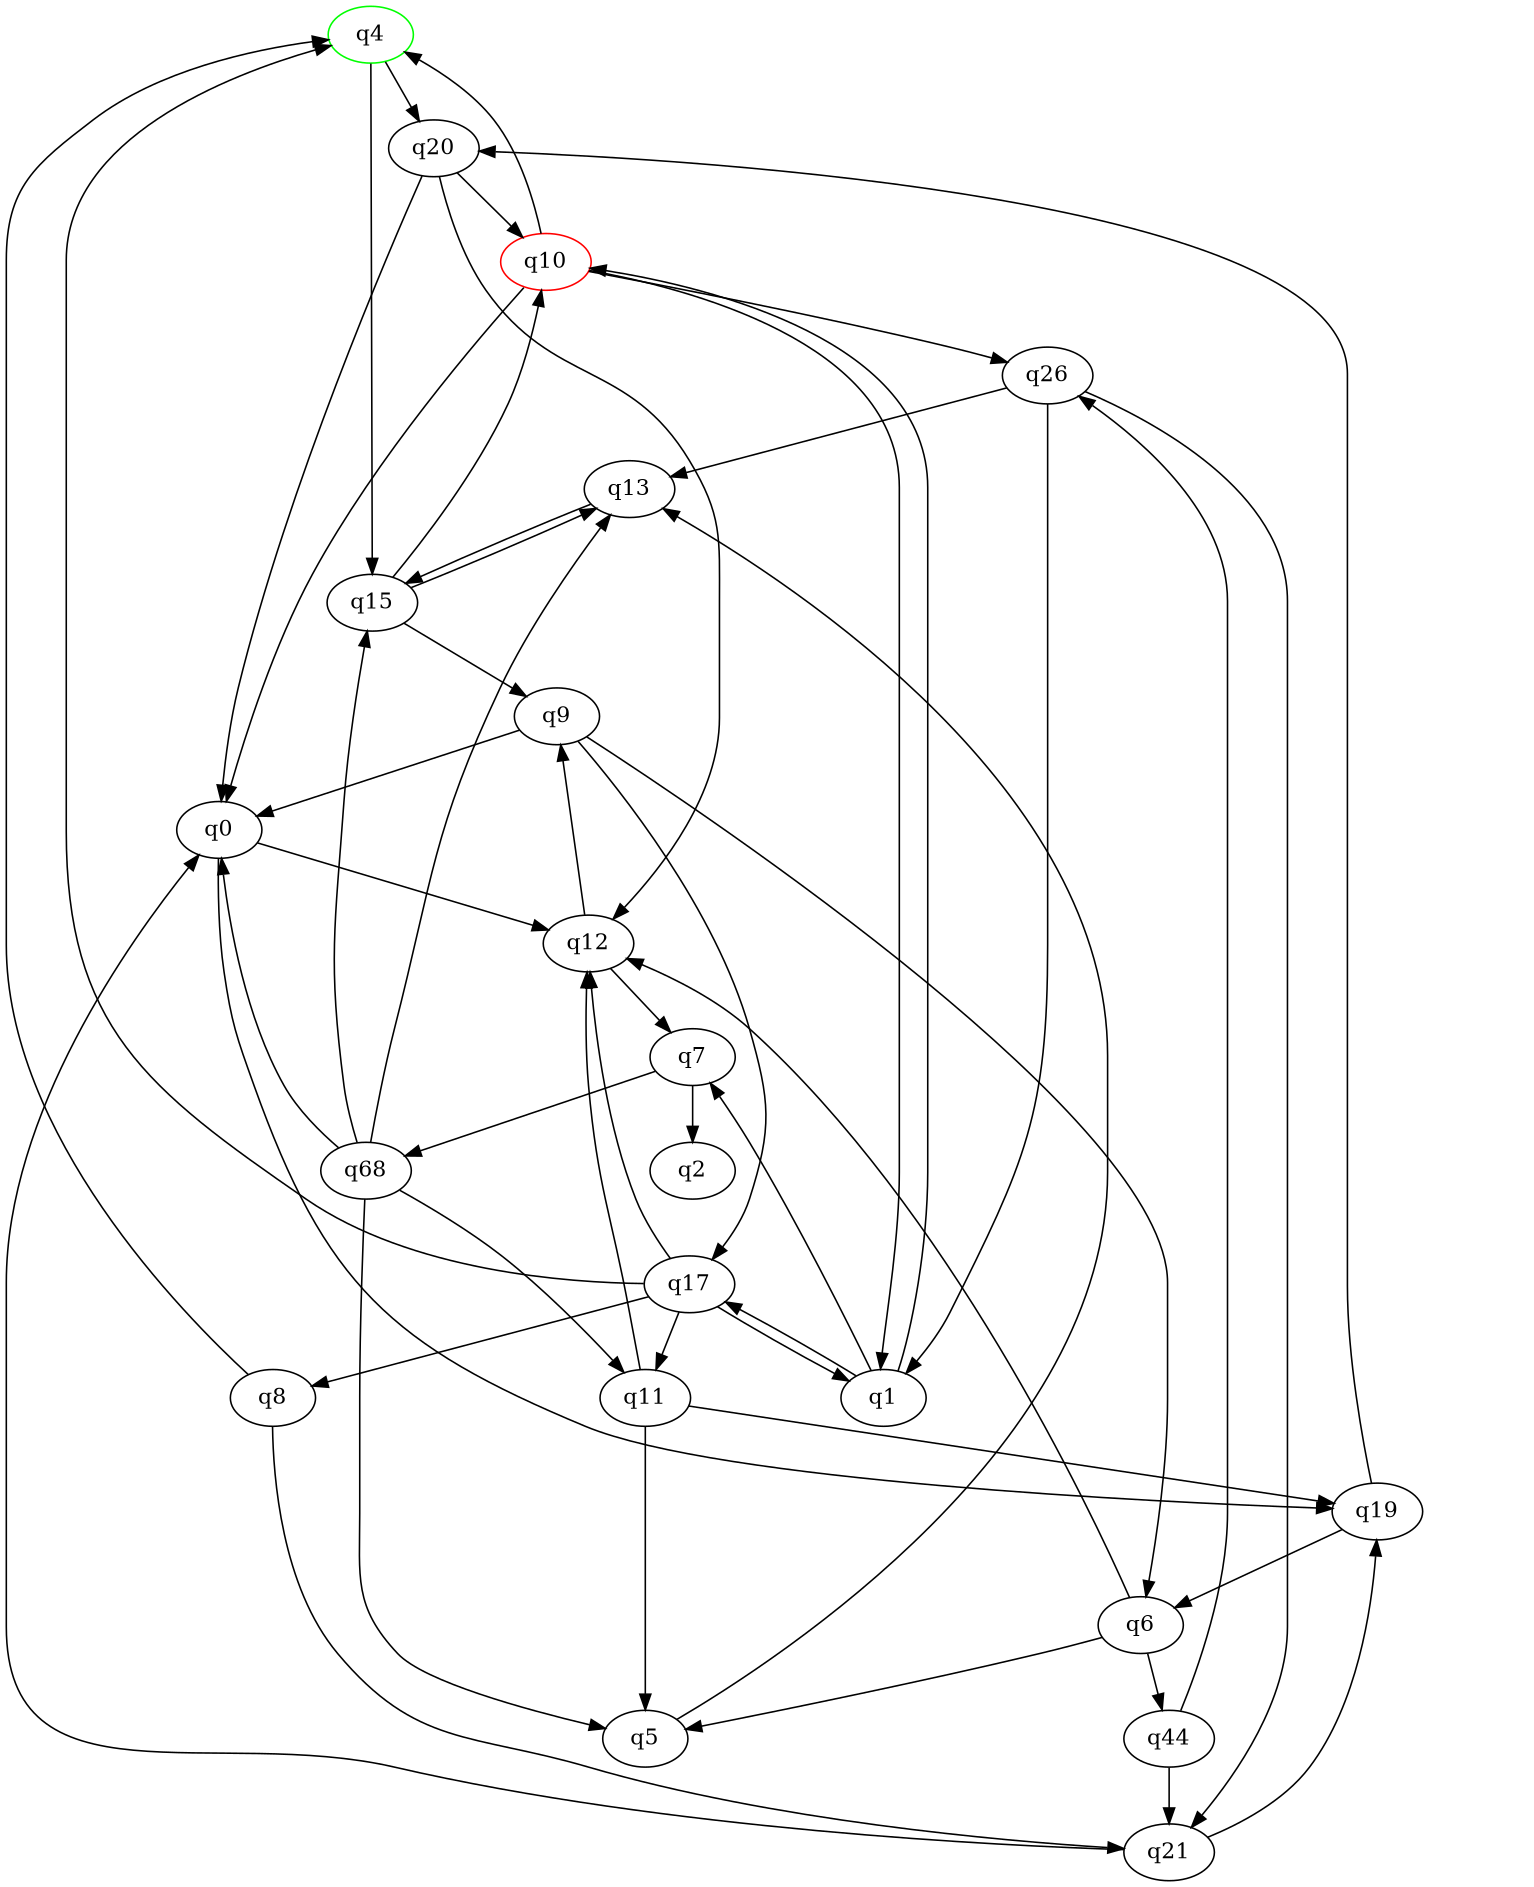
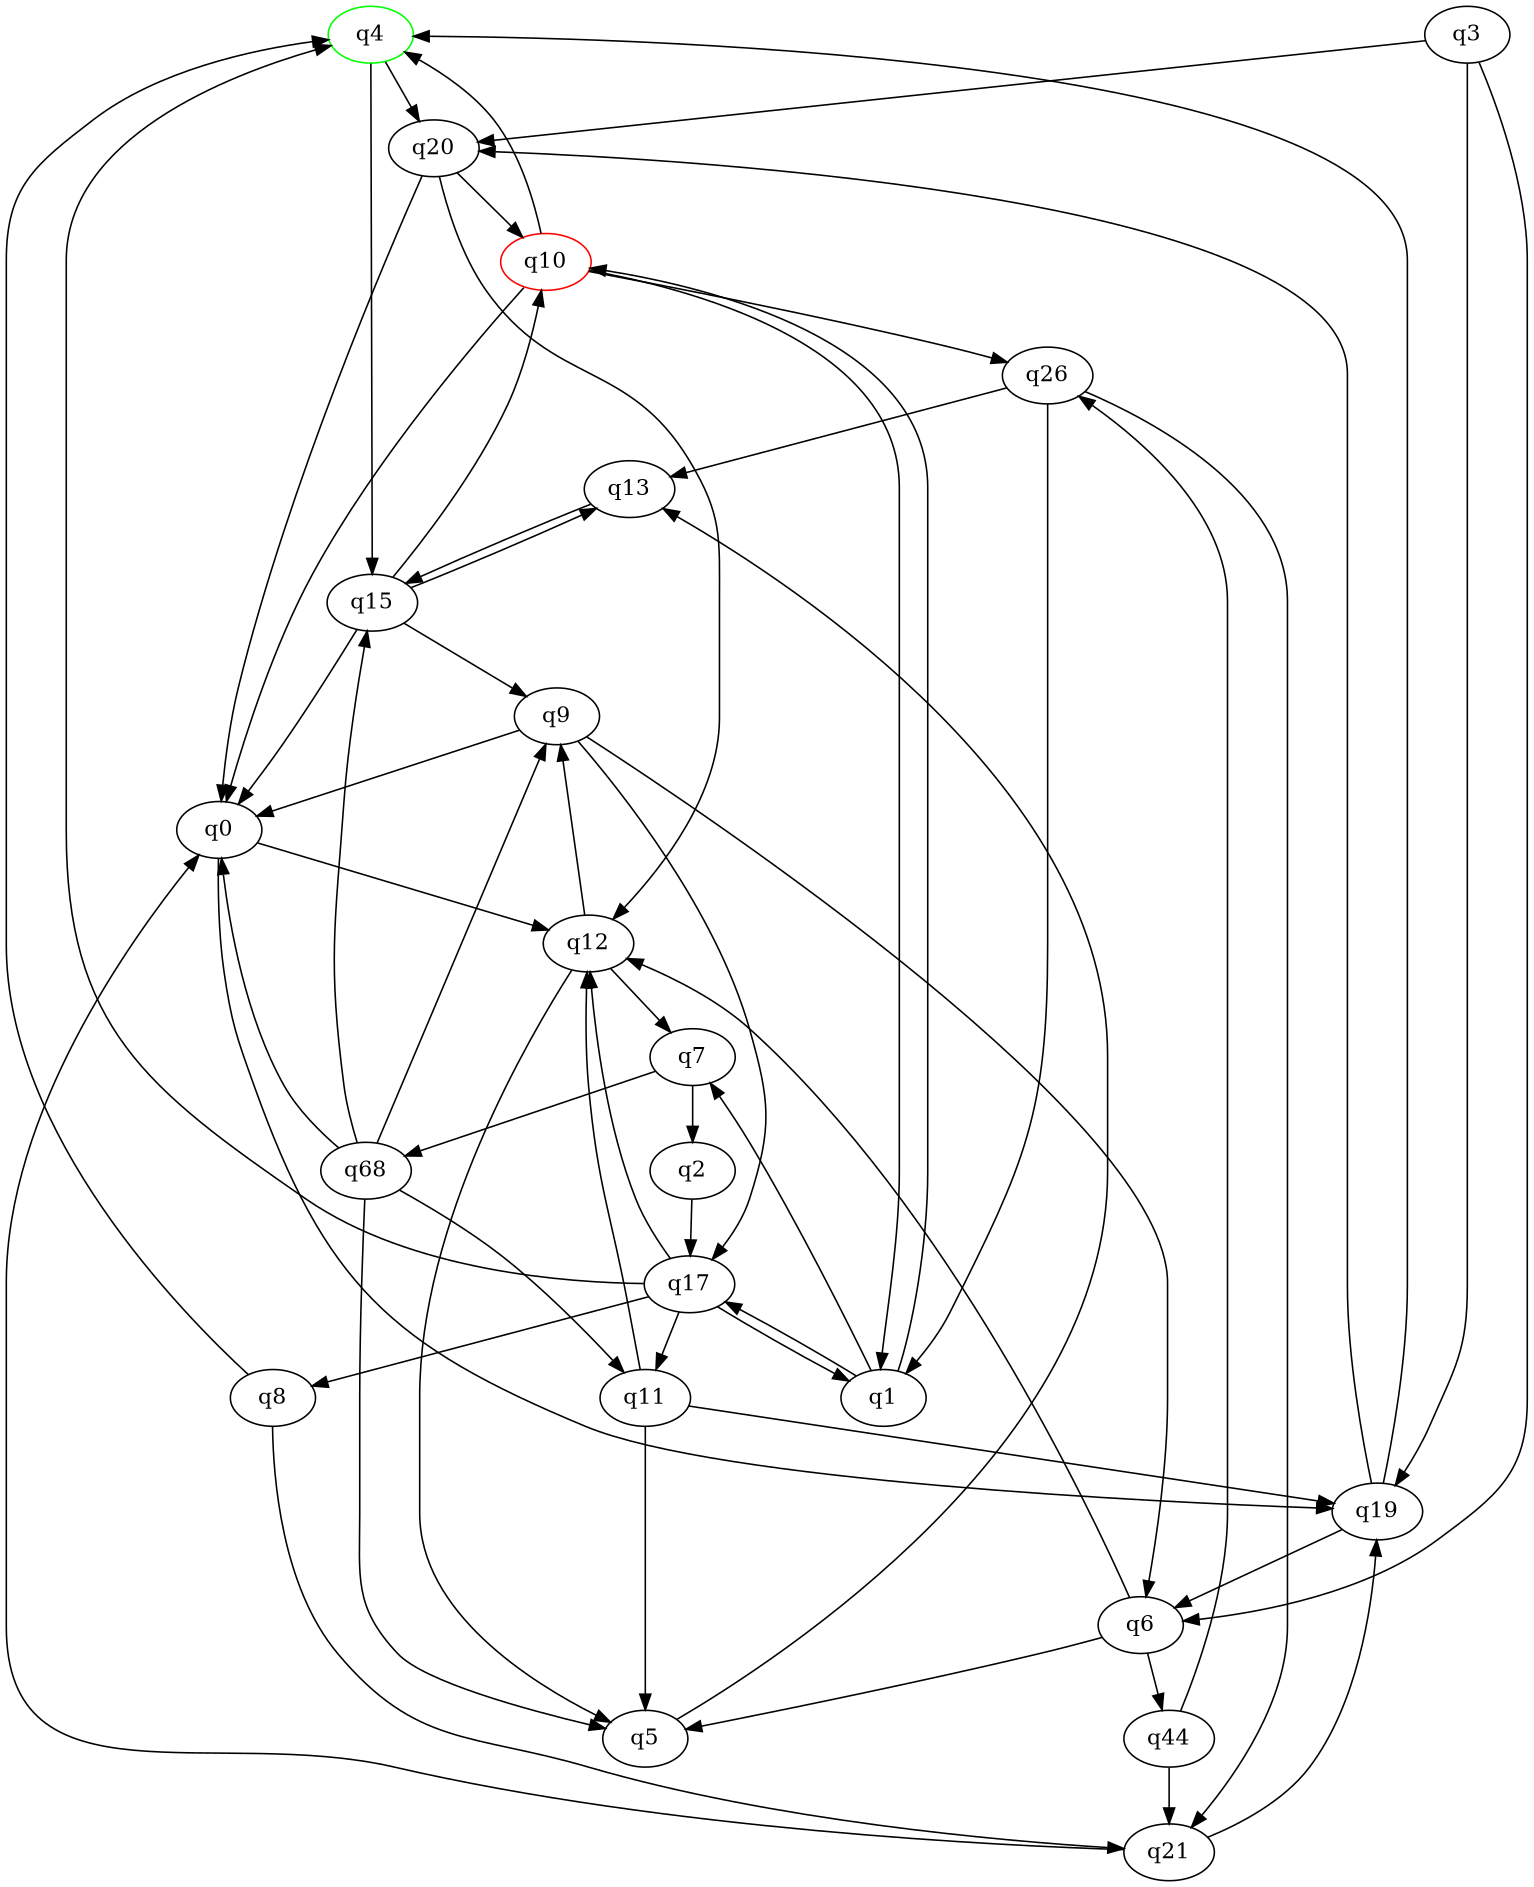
node "q3": added
edge "q19" -> "q4": added
edge "q15" -> "q0": added
edge "q68" -> "q13": now "q68" -> "q9"
edge "q2" -> "q17": added
edge "q12" -> "q5": added
